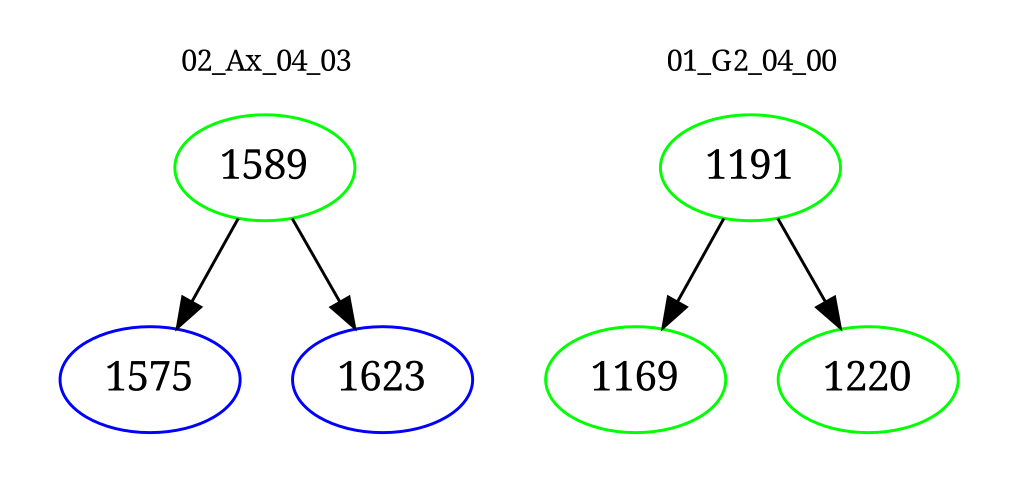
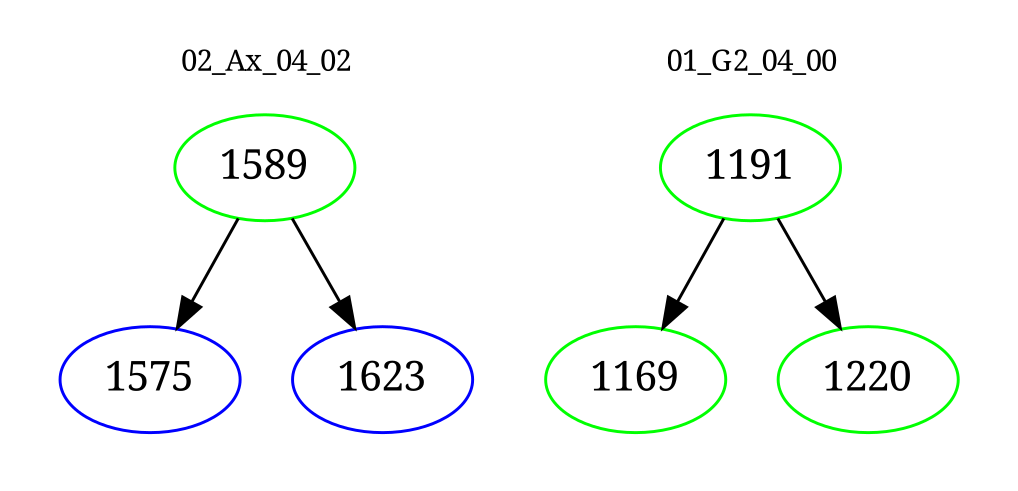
cluster "02_Ax_04_03": label "02_Ax_04_03" -> "02_Ax_04_02"
